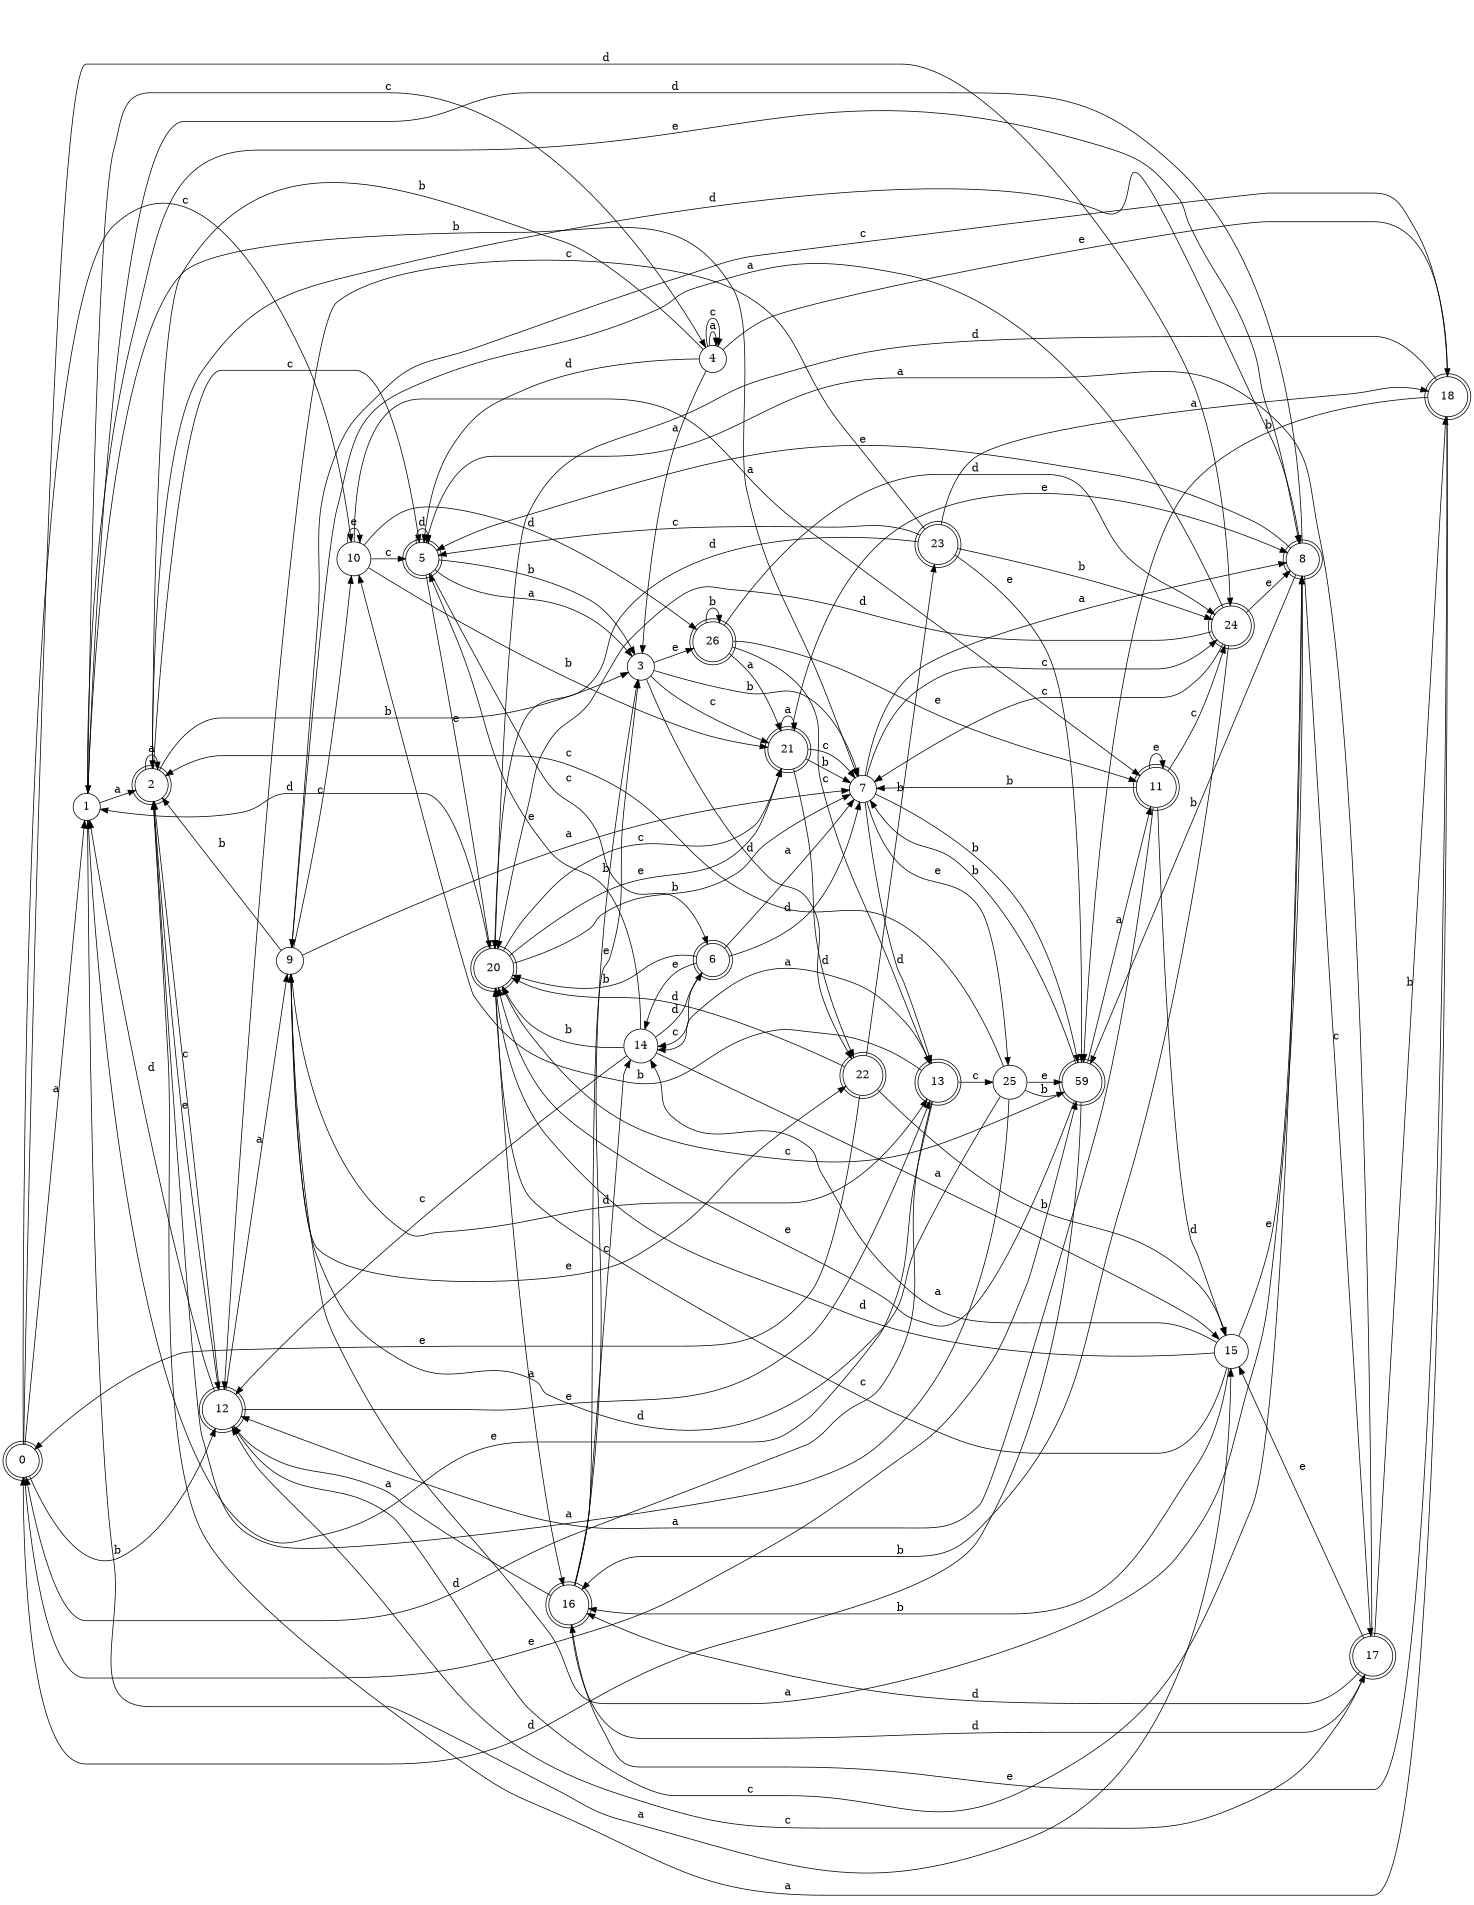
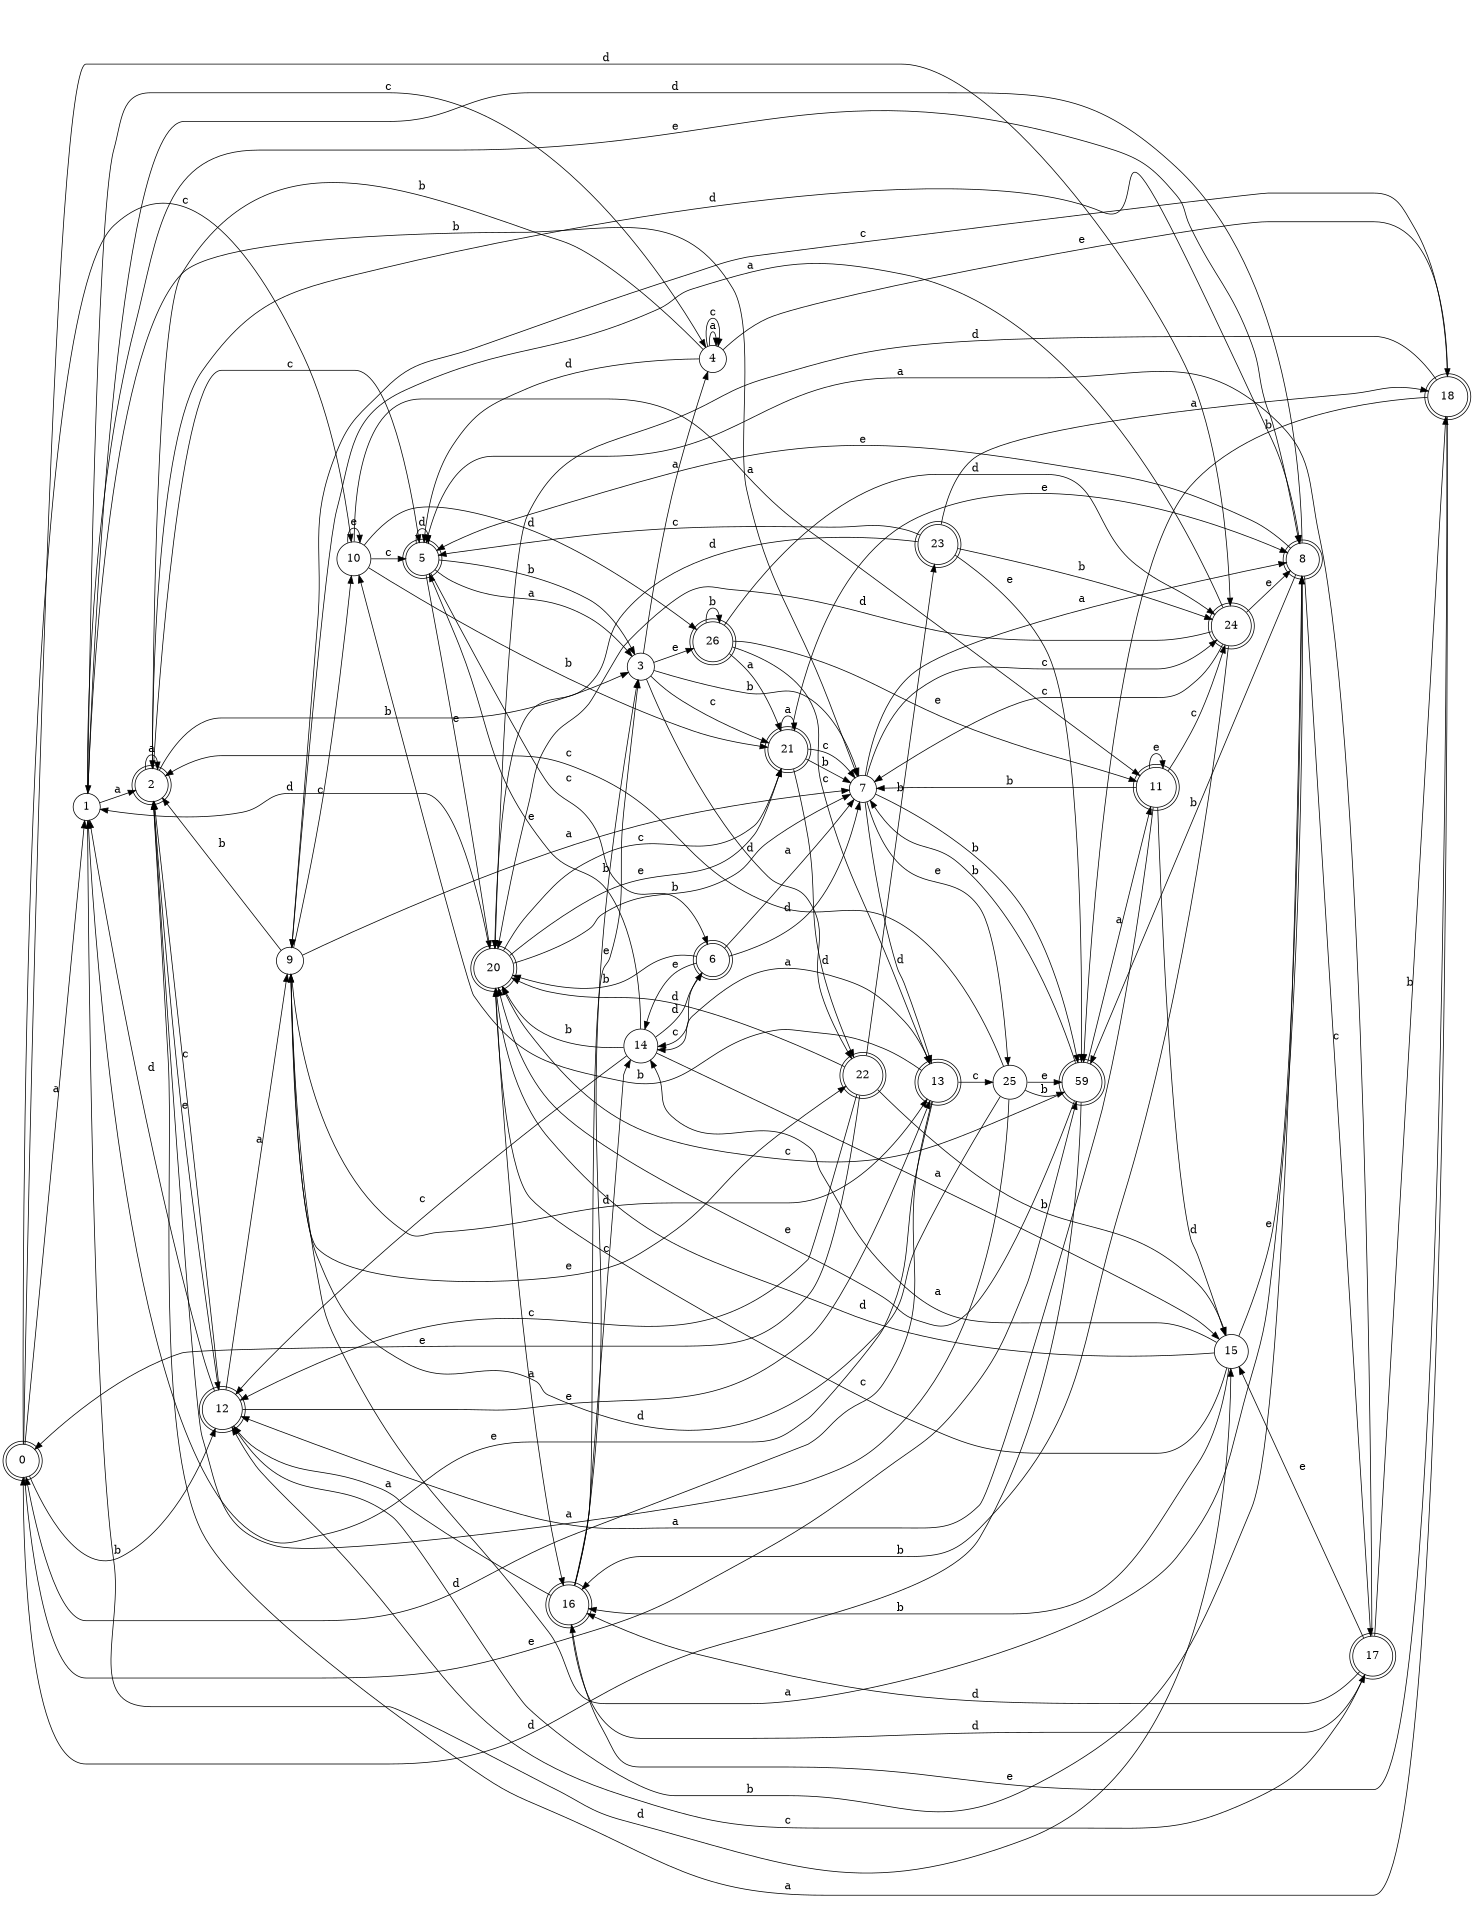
edge "23" -> "12": now "22" -> "12"
edge "4" -> "3": reversed
edge "12" -> "8": label "c" -> "b"
edge "1" -> "15": label "a" -> "d"
